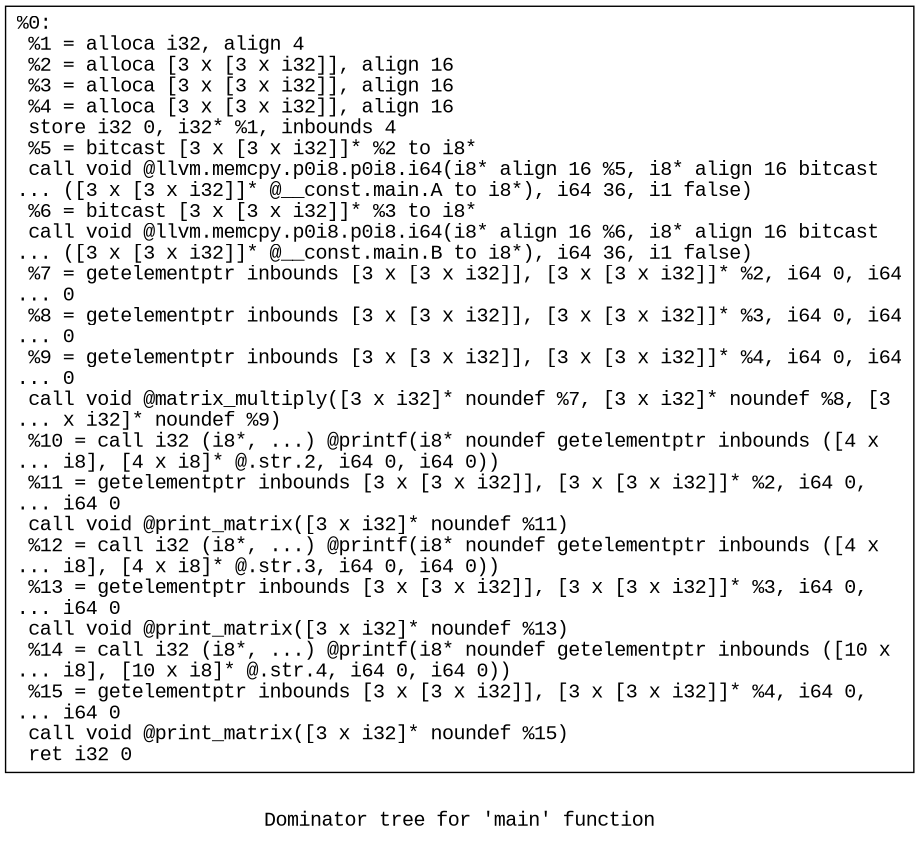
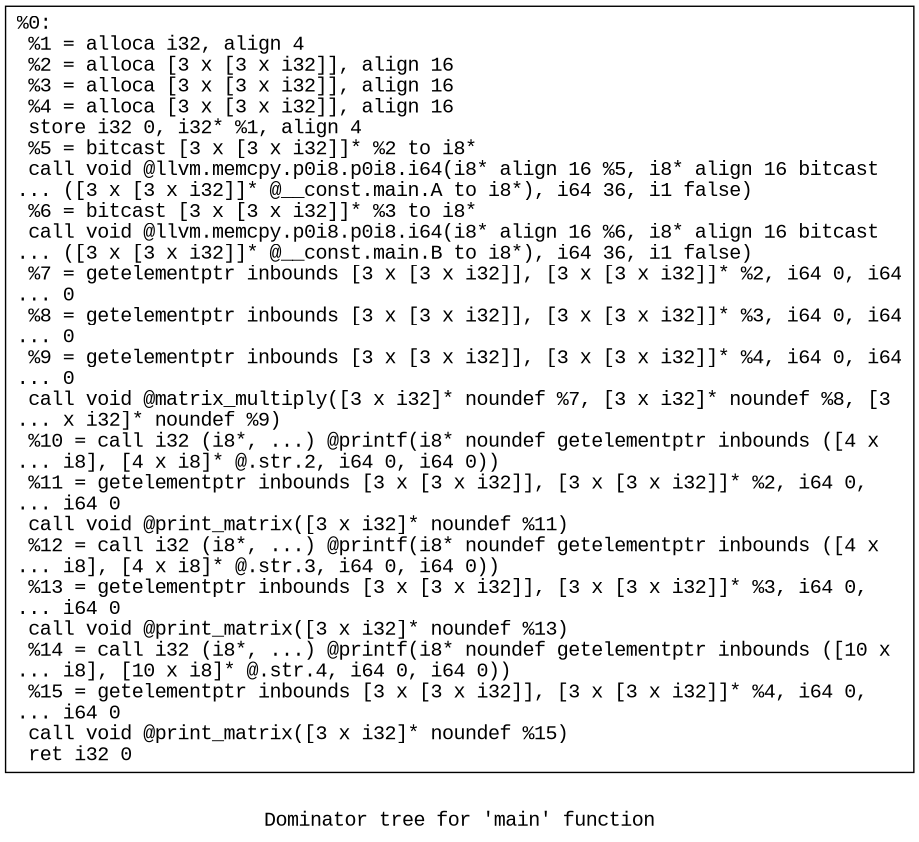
node "%0:": text "store i32 0, i32* %1, inbounds 4" -> "store i32 0, i32* %1, align 4"
